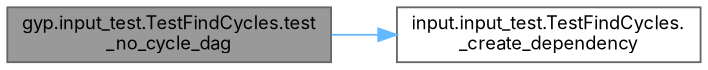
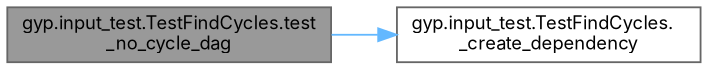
node "input.input_test.TestFindCycles. _create_dependency": label "input.input_test.TestFindCycles. _create_dependency" -> "gyp.input_test.TestFindCycles. _create_dependency"
